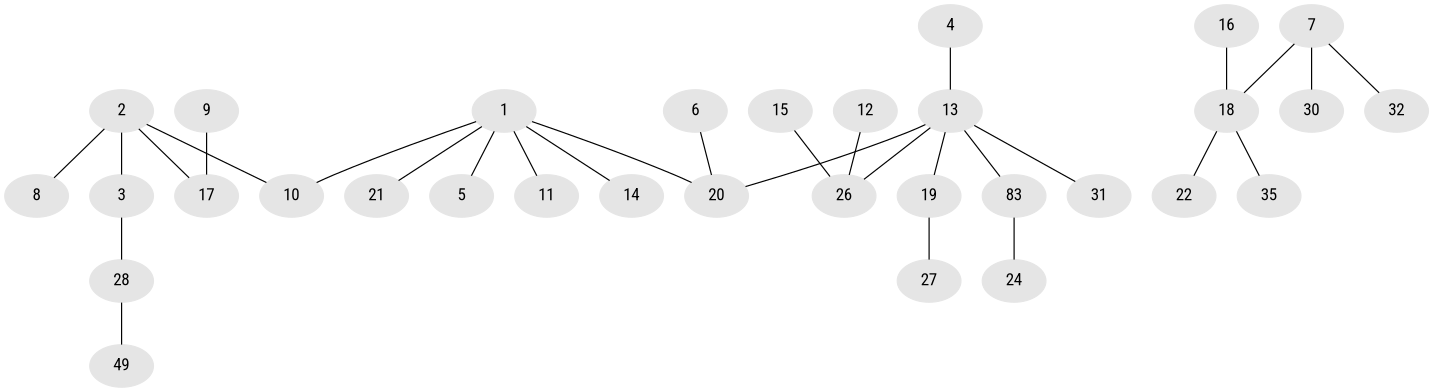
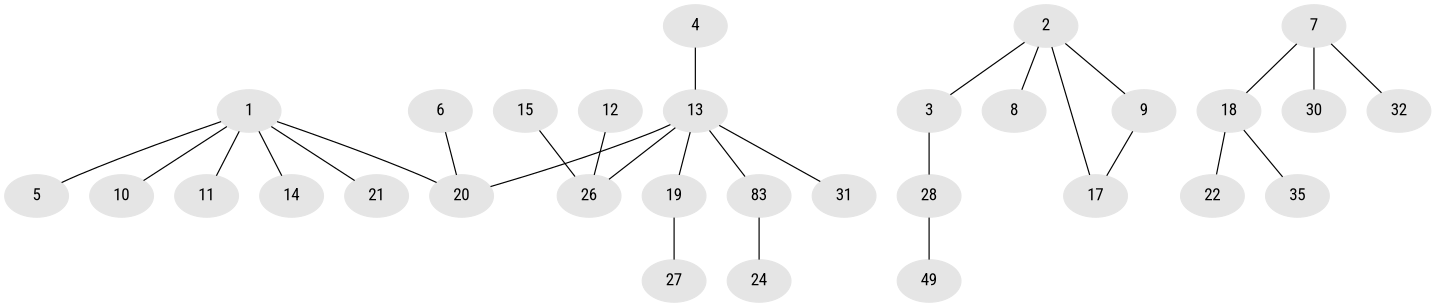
node "16": removed
edge "2" -- "10": now "2" -- "9"
